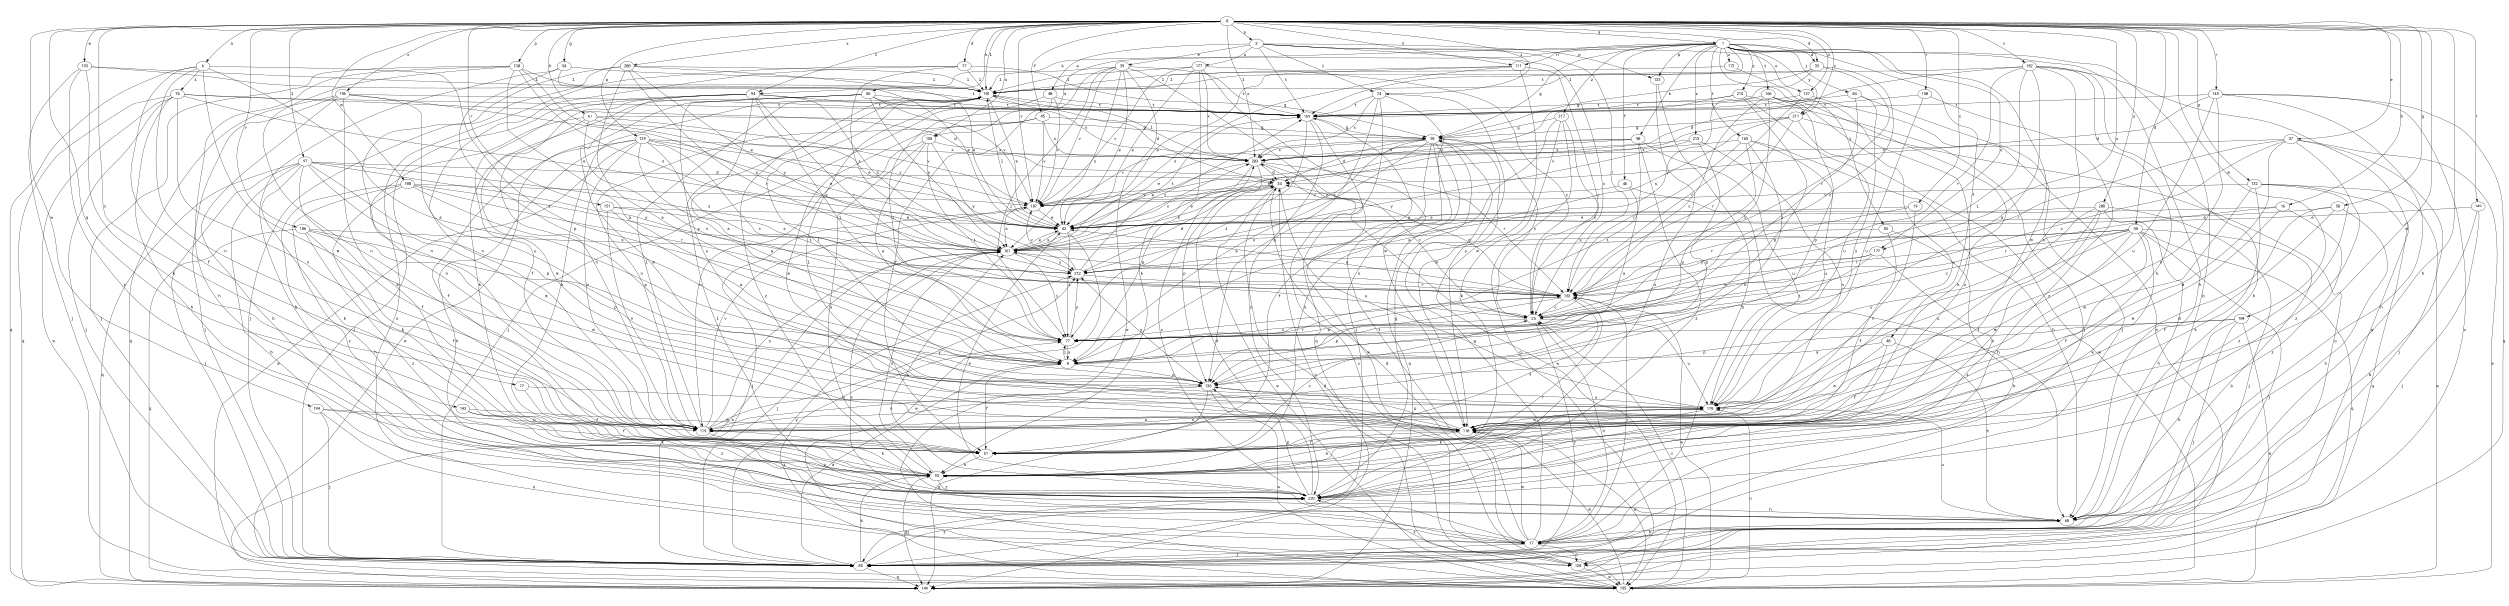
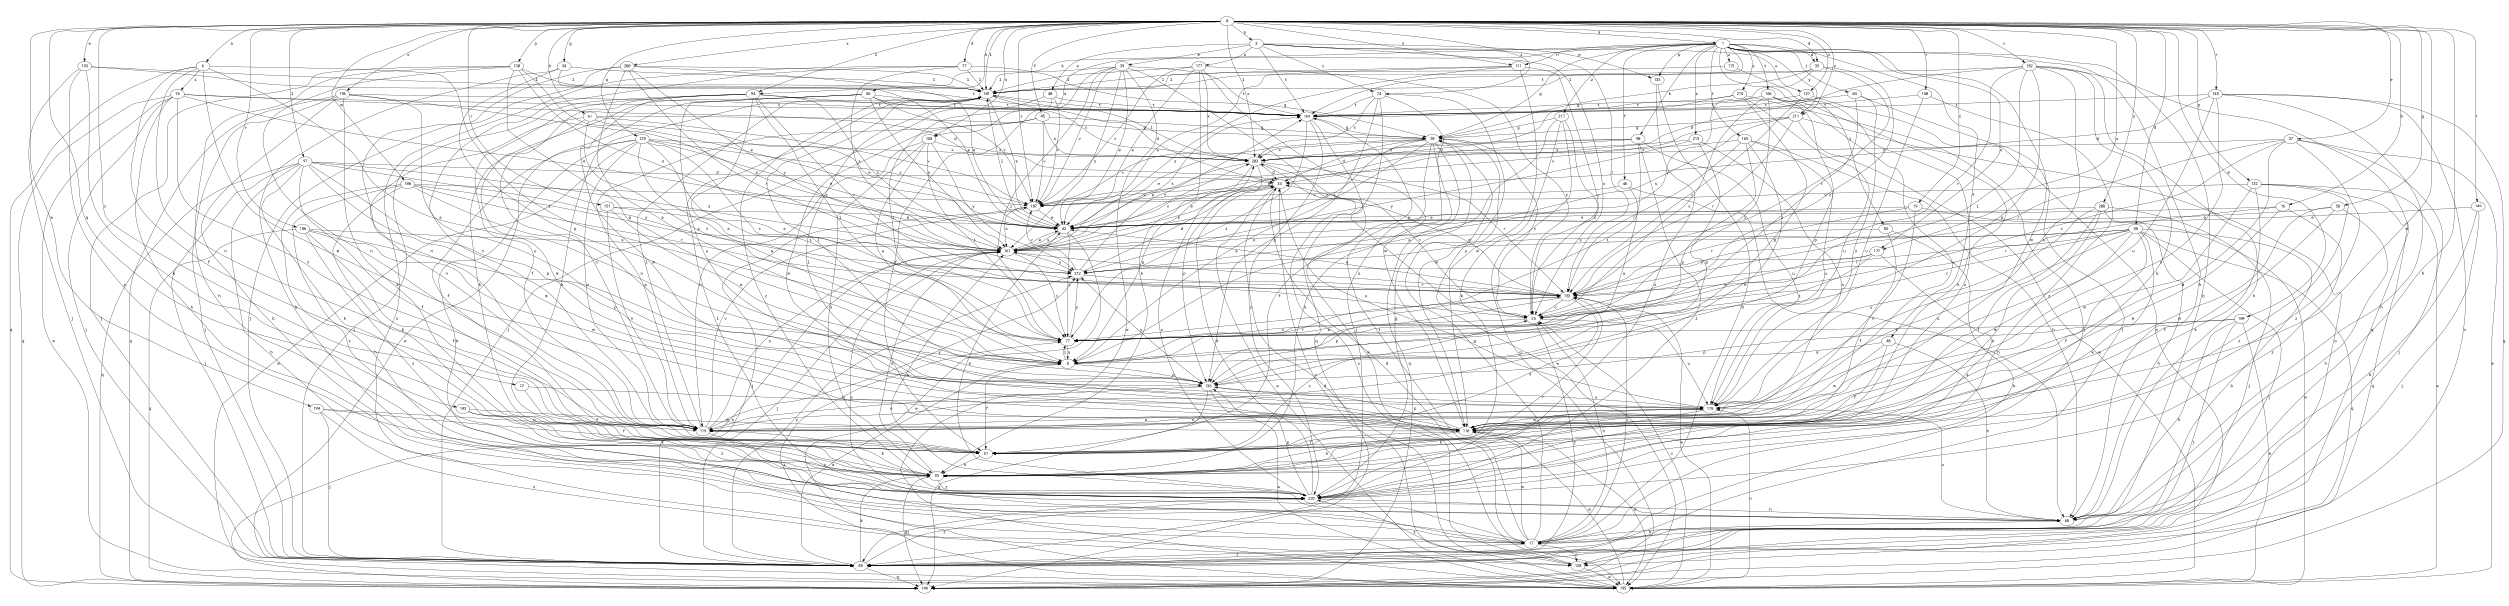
edge "19" -> "195": added, label "w"
